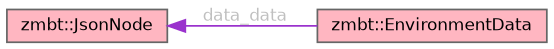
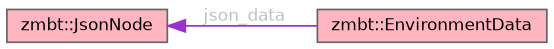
edge "zmbt::EnvironmentData" -> "zmbt::JsonNode": label " data_data" -> " json_data"
